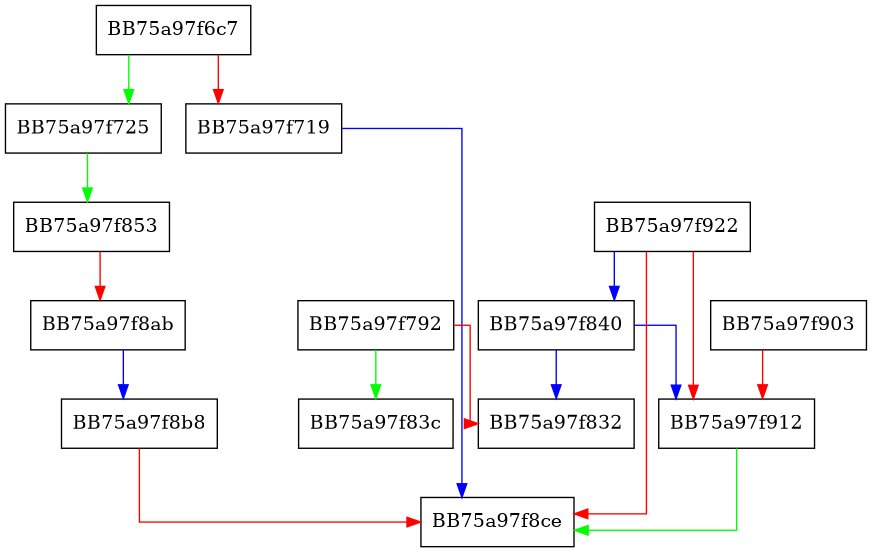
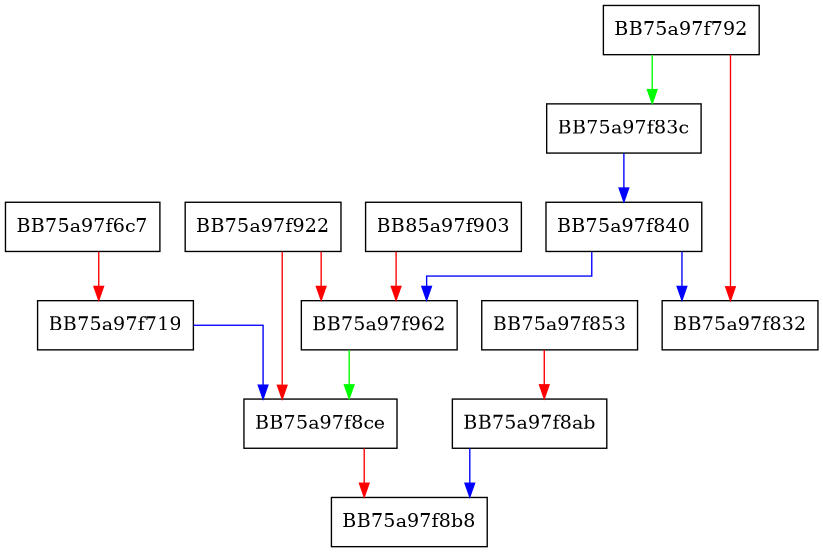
node "BB75a97f725": removed
edge "BB75a97f922" -> "BB75a97f840": now "BB75a97f83c" -> "BB75a97f840"
node "BB75a97f903": label "BB75a97f903" -> "BB85a97f903"
node "BB75a97f912": label "BB75a97f912" -> "BB75a97f962"
edge "BB75a97f8b8" -> "BB75a97f8ce": reversed
